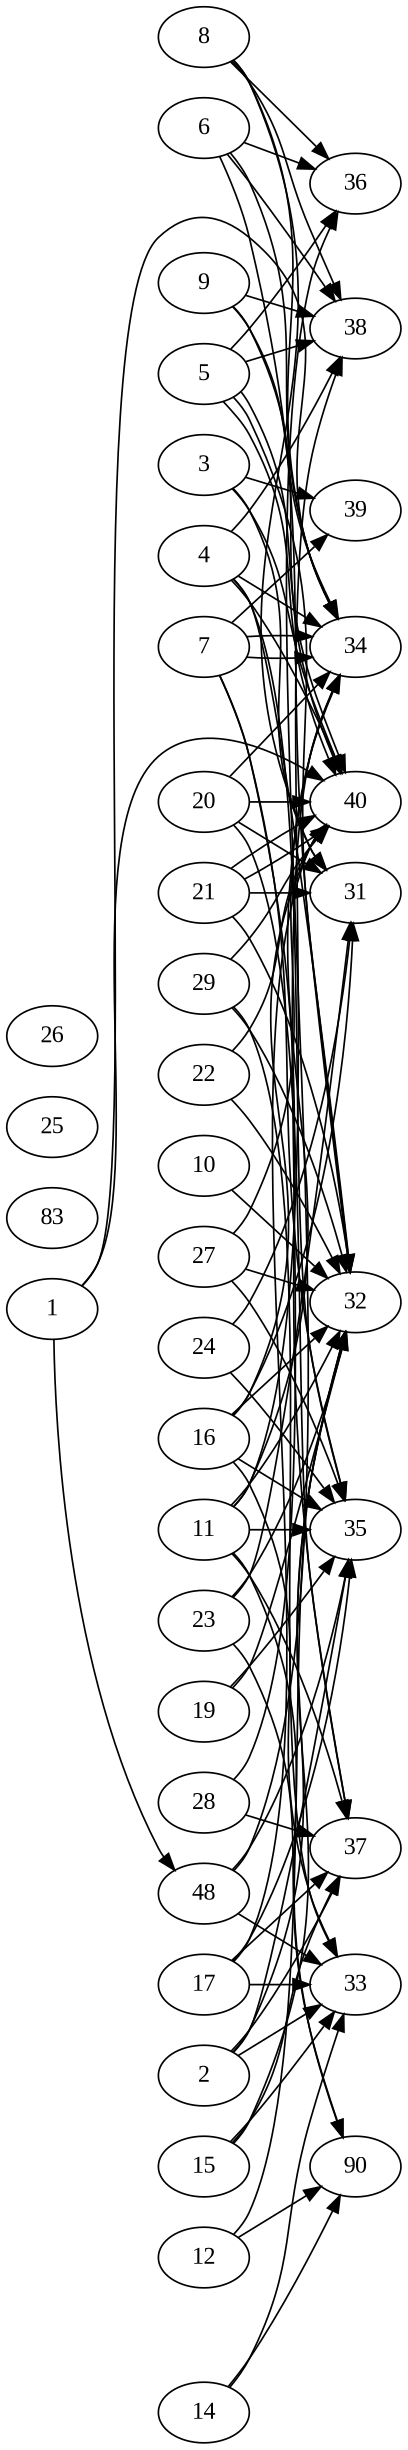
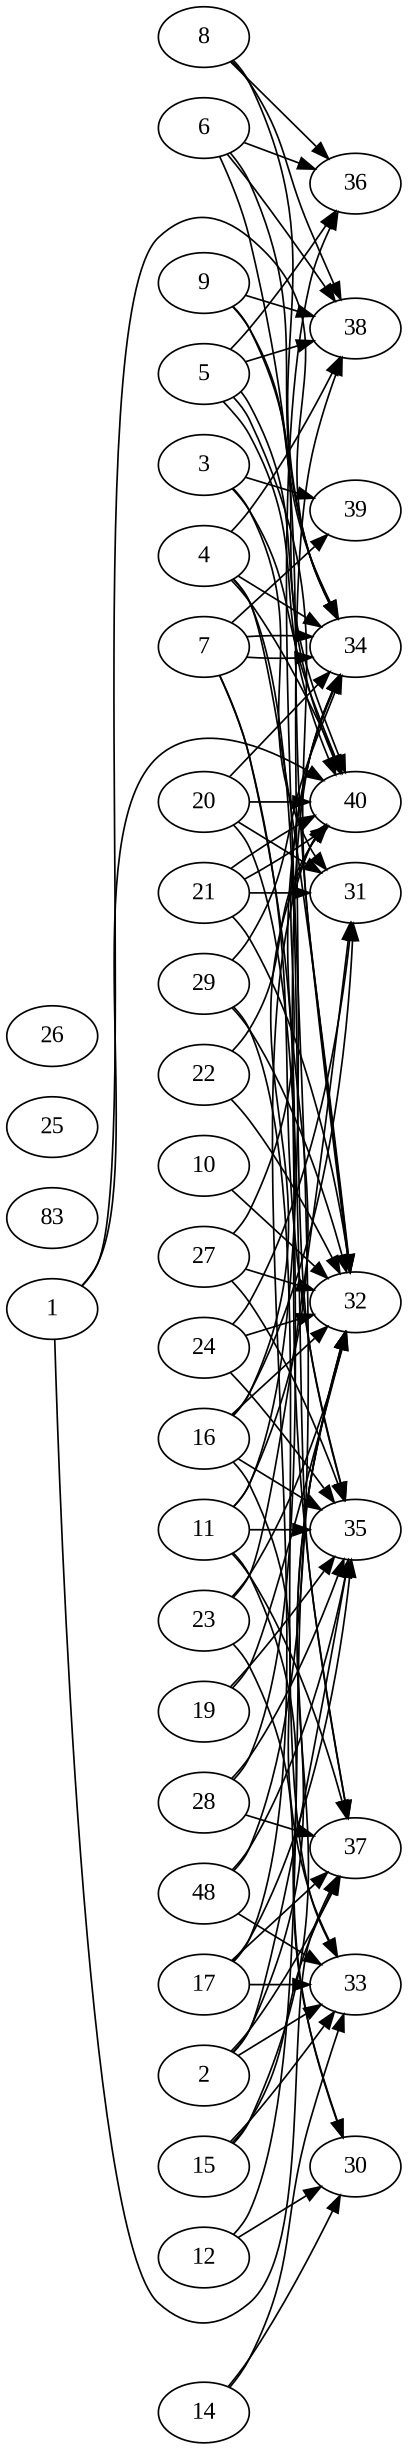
edge "8" -> "31": removed
edge "29" -> "40": now "29" -> "34"
edge "11" -> "32": now "24" -> "32"
edge "1" -> "48": now "1" -> "37"
edge "28" -> "35": added
node "90": label "90" -> "30"
